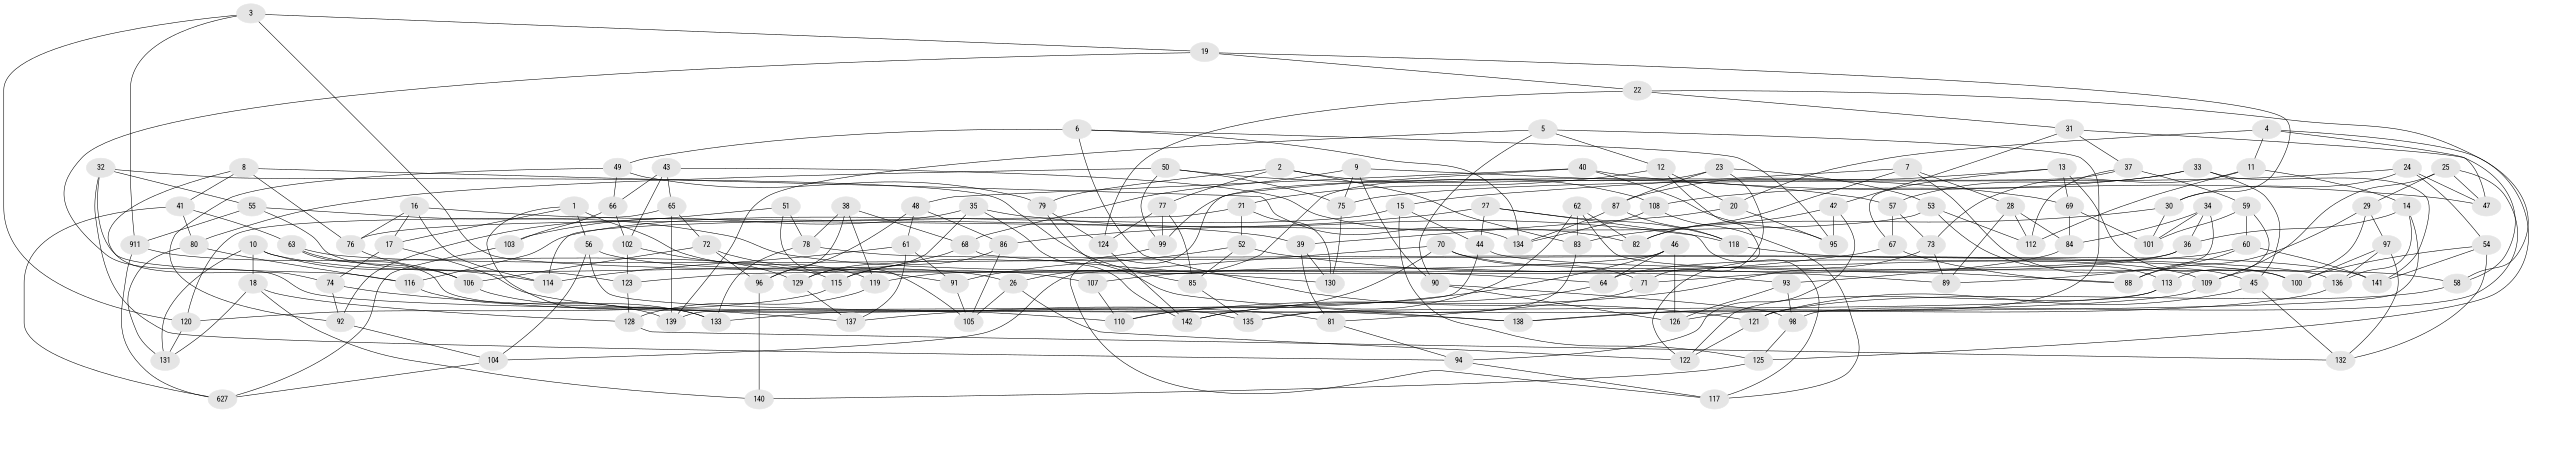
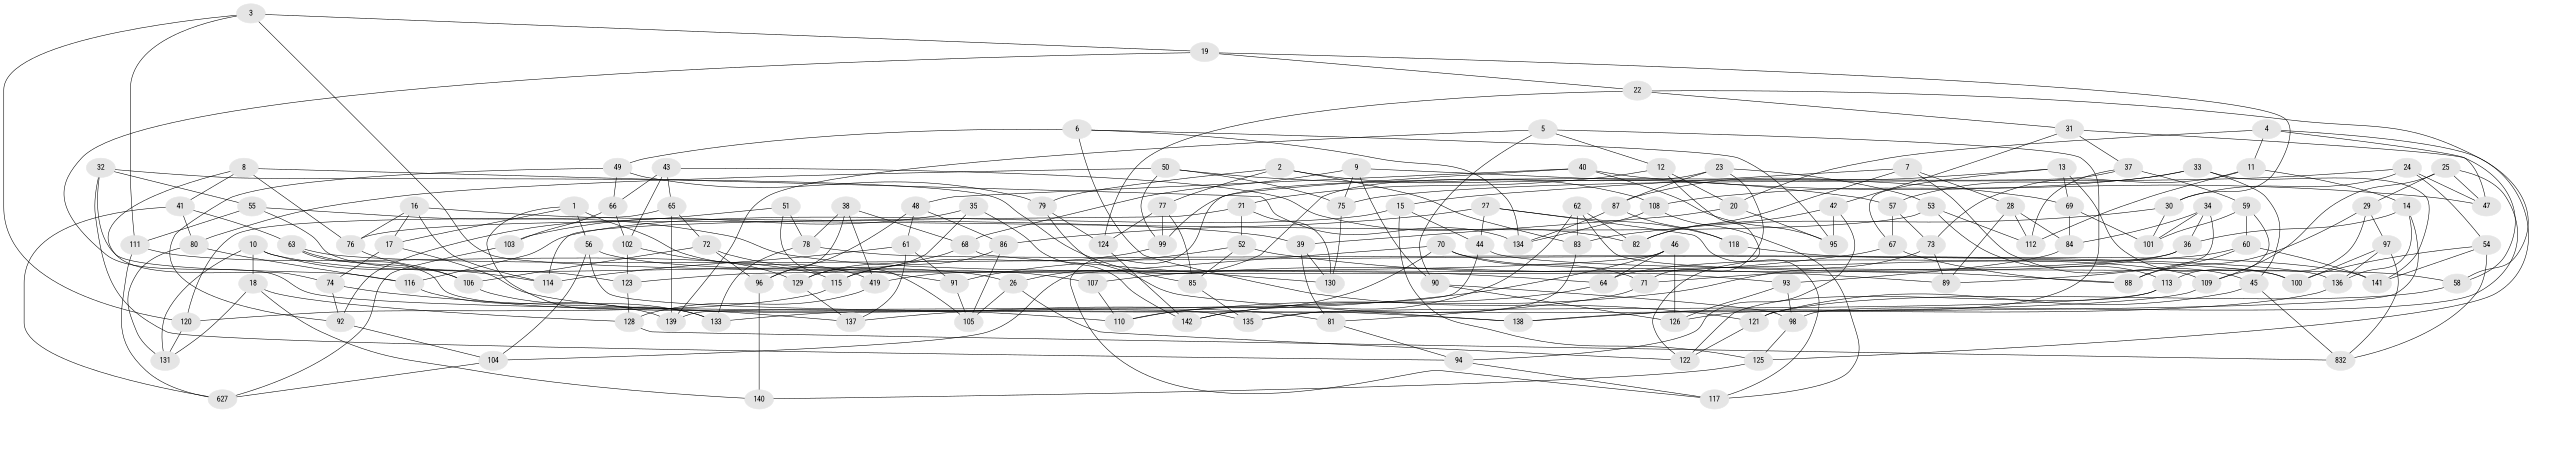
edge "35" -- "118": removed
node "911": label "911" -> "111"
node "119": label "119" -> "419"
node "132": label "132" -> "832"
